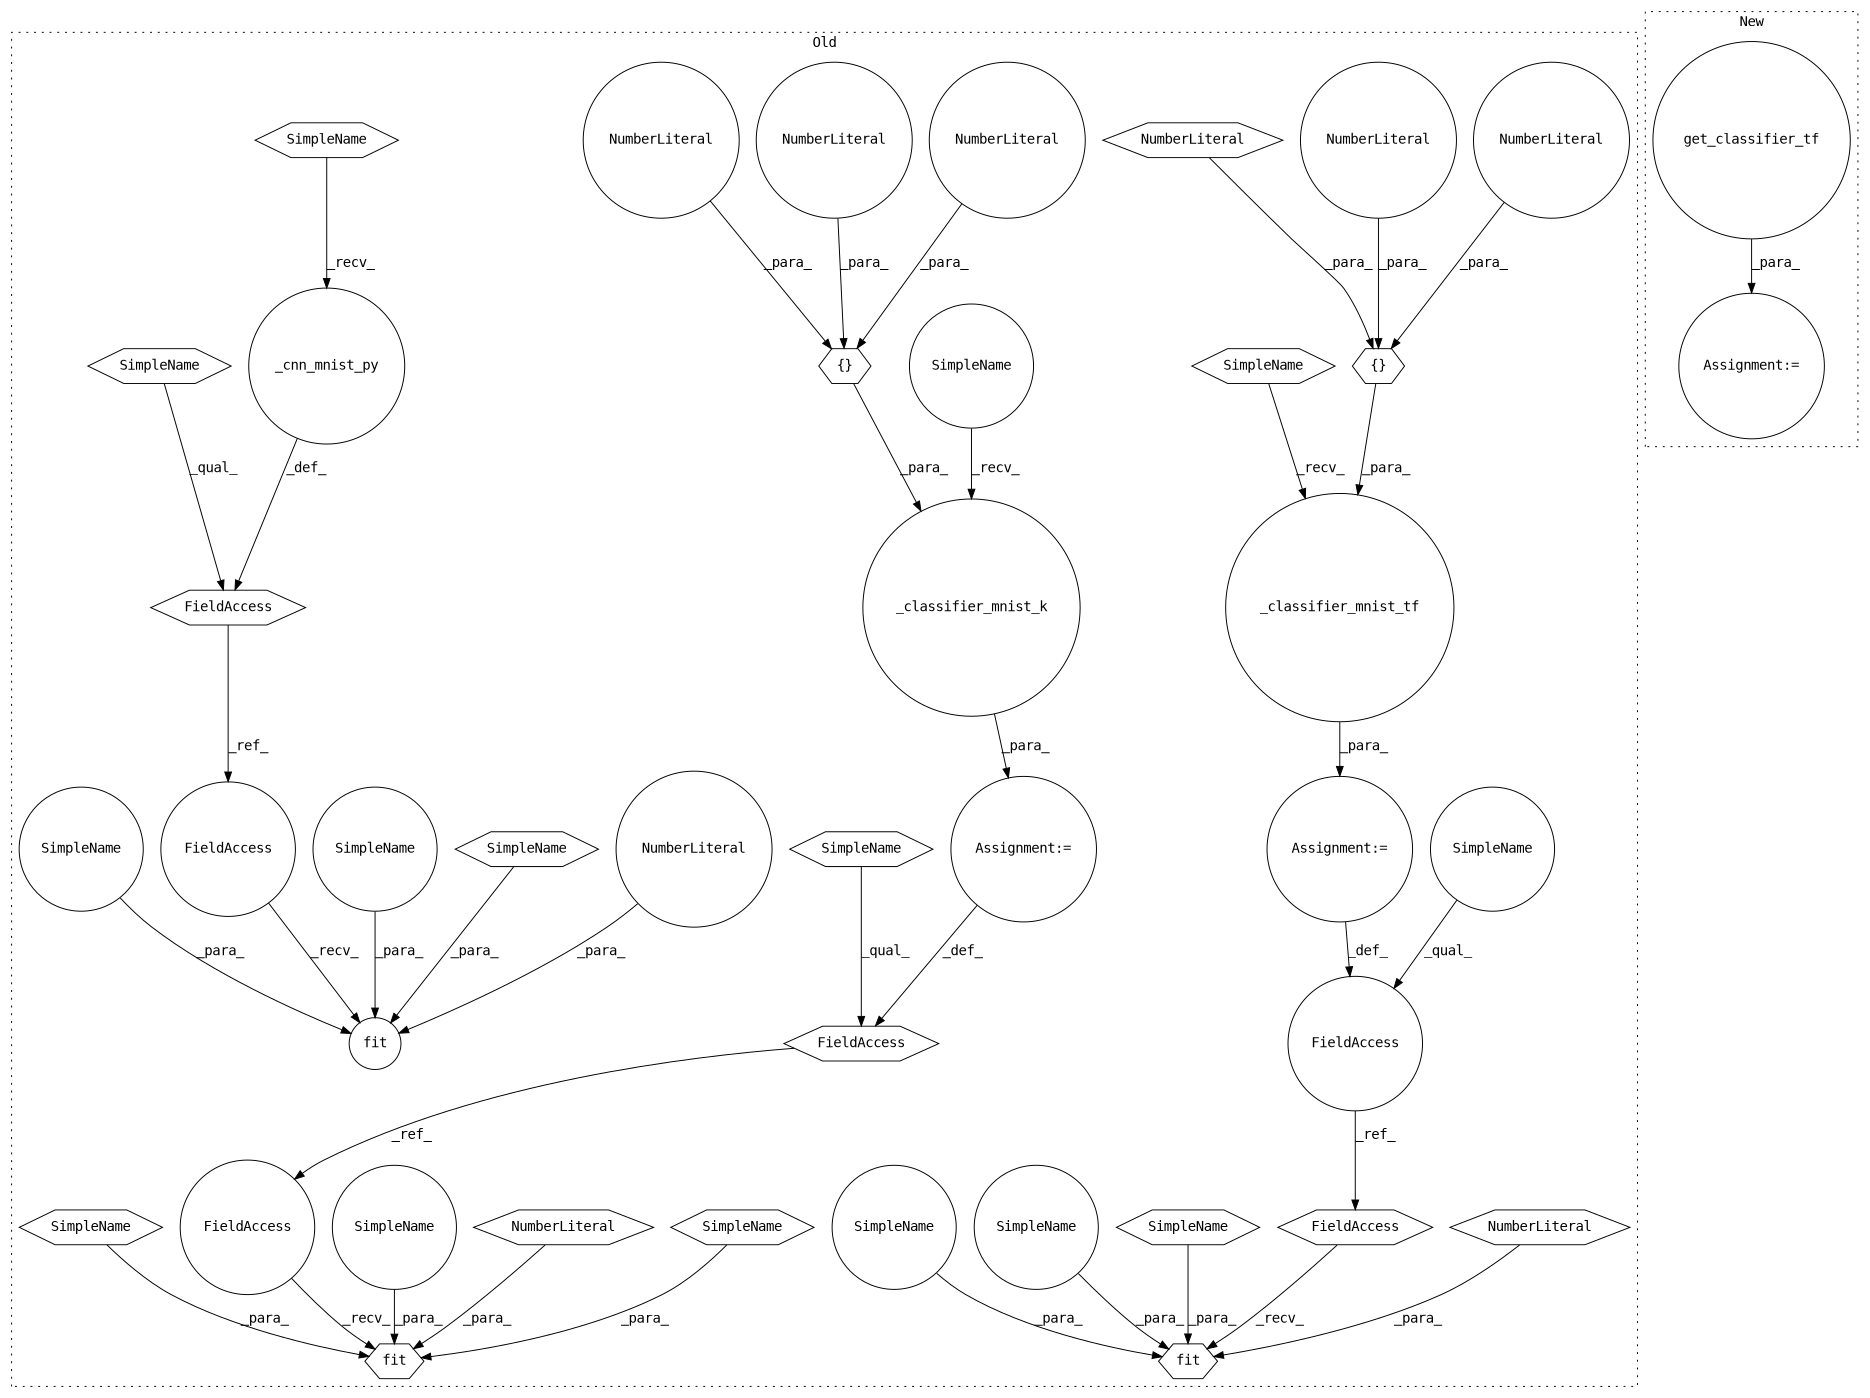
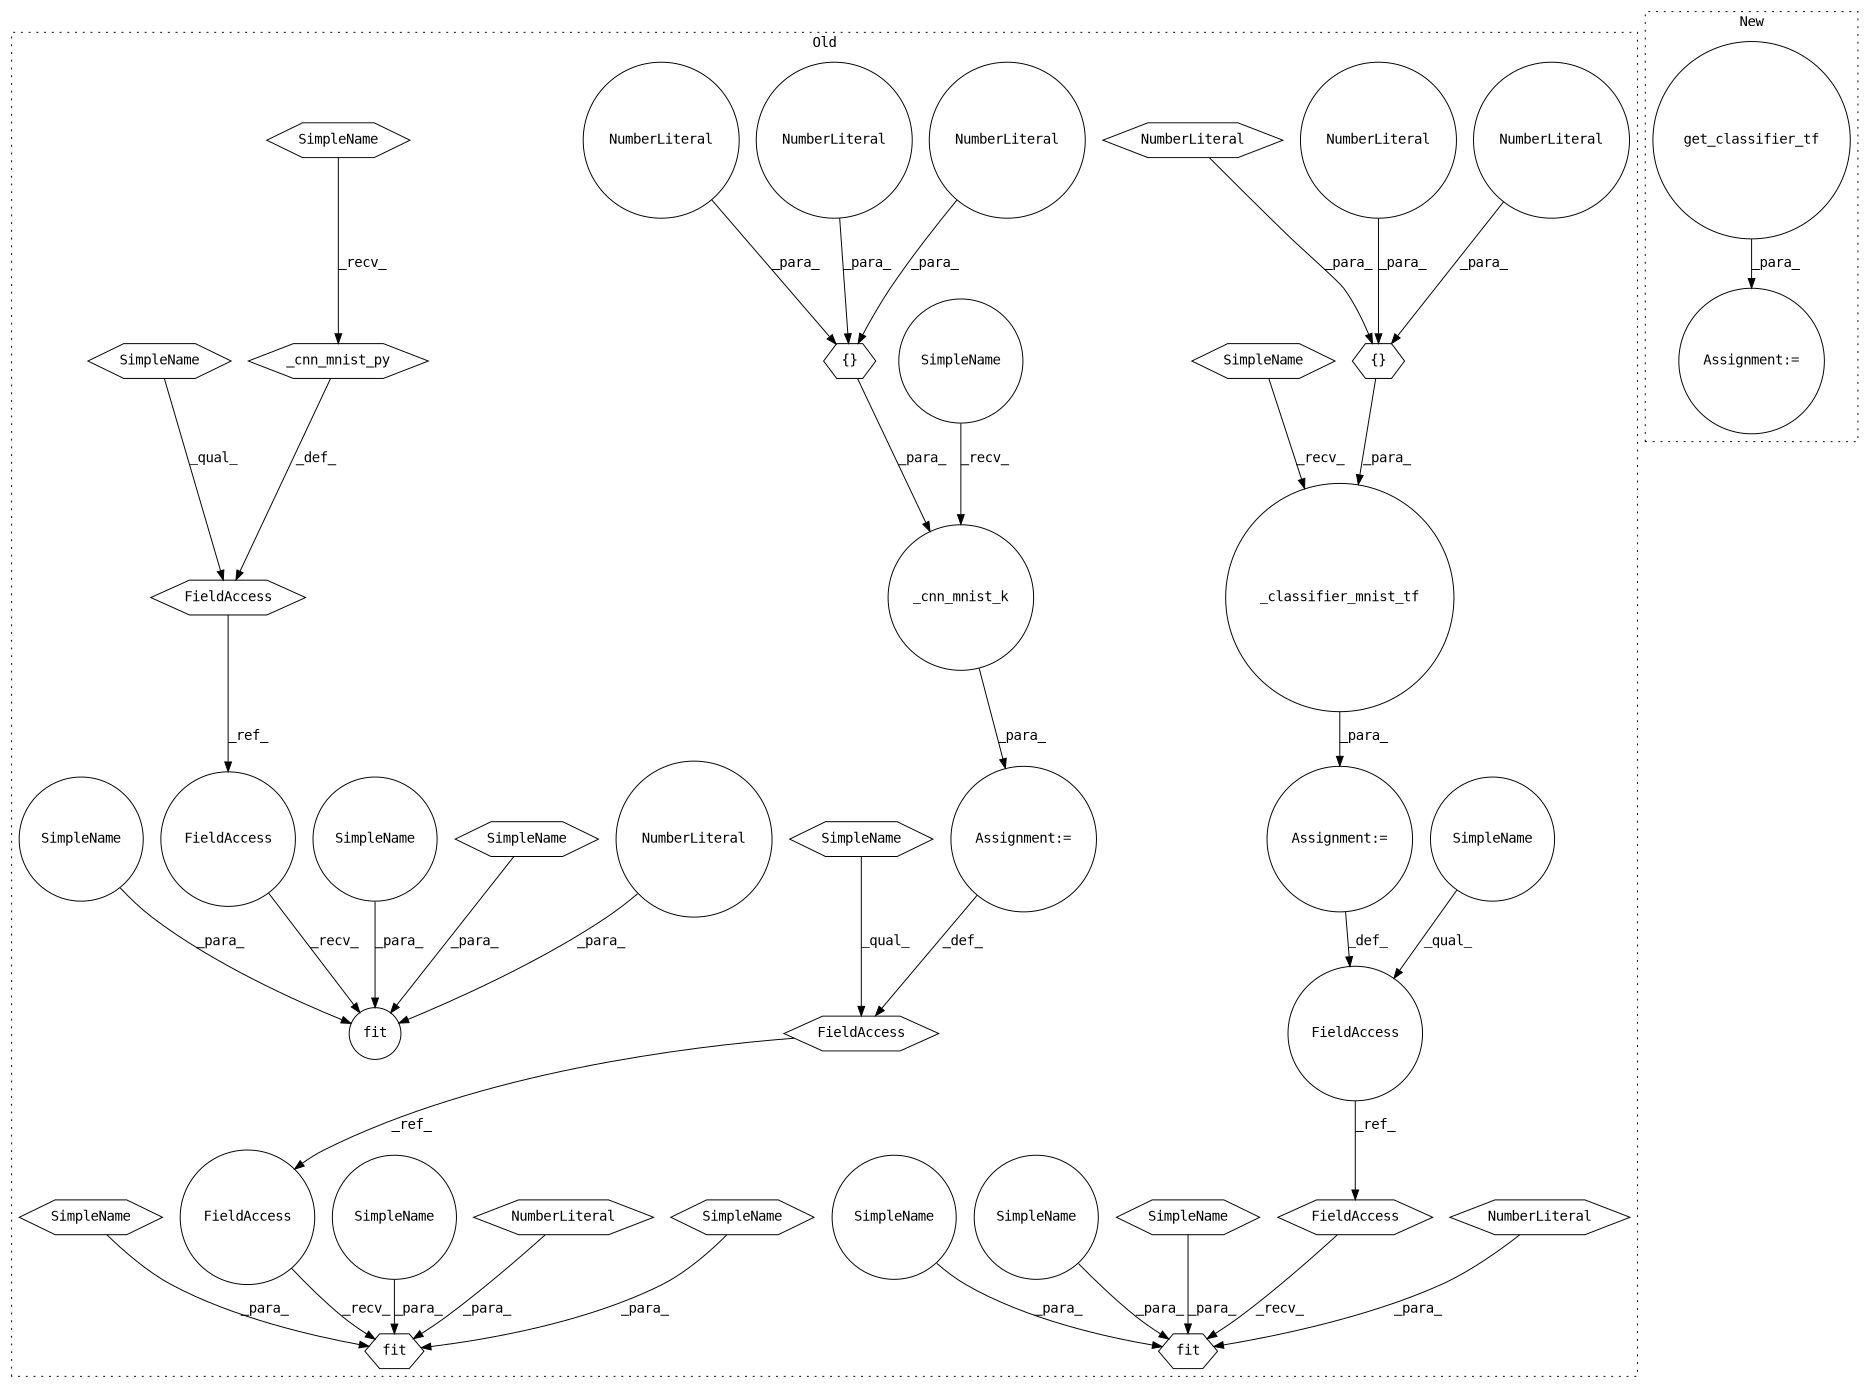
node "_cnn_mnist_py": shape circle -> hexagon
node "_classifier_mnist_k": label "_classifier_mnist_k" -> "_cnn_mnist_k"
